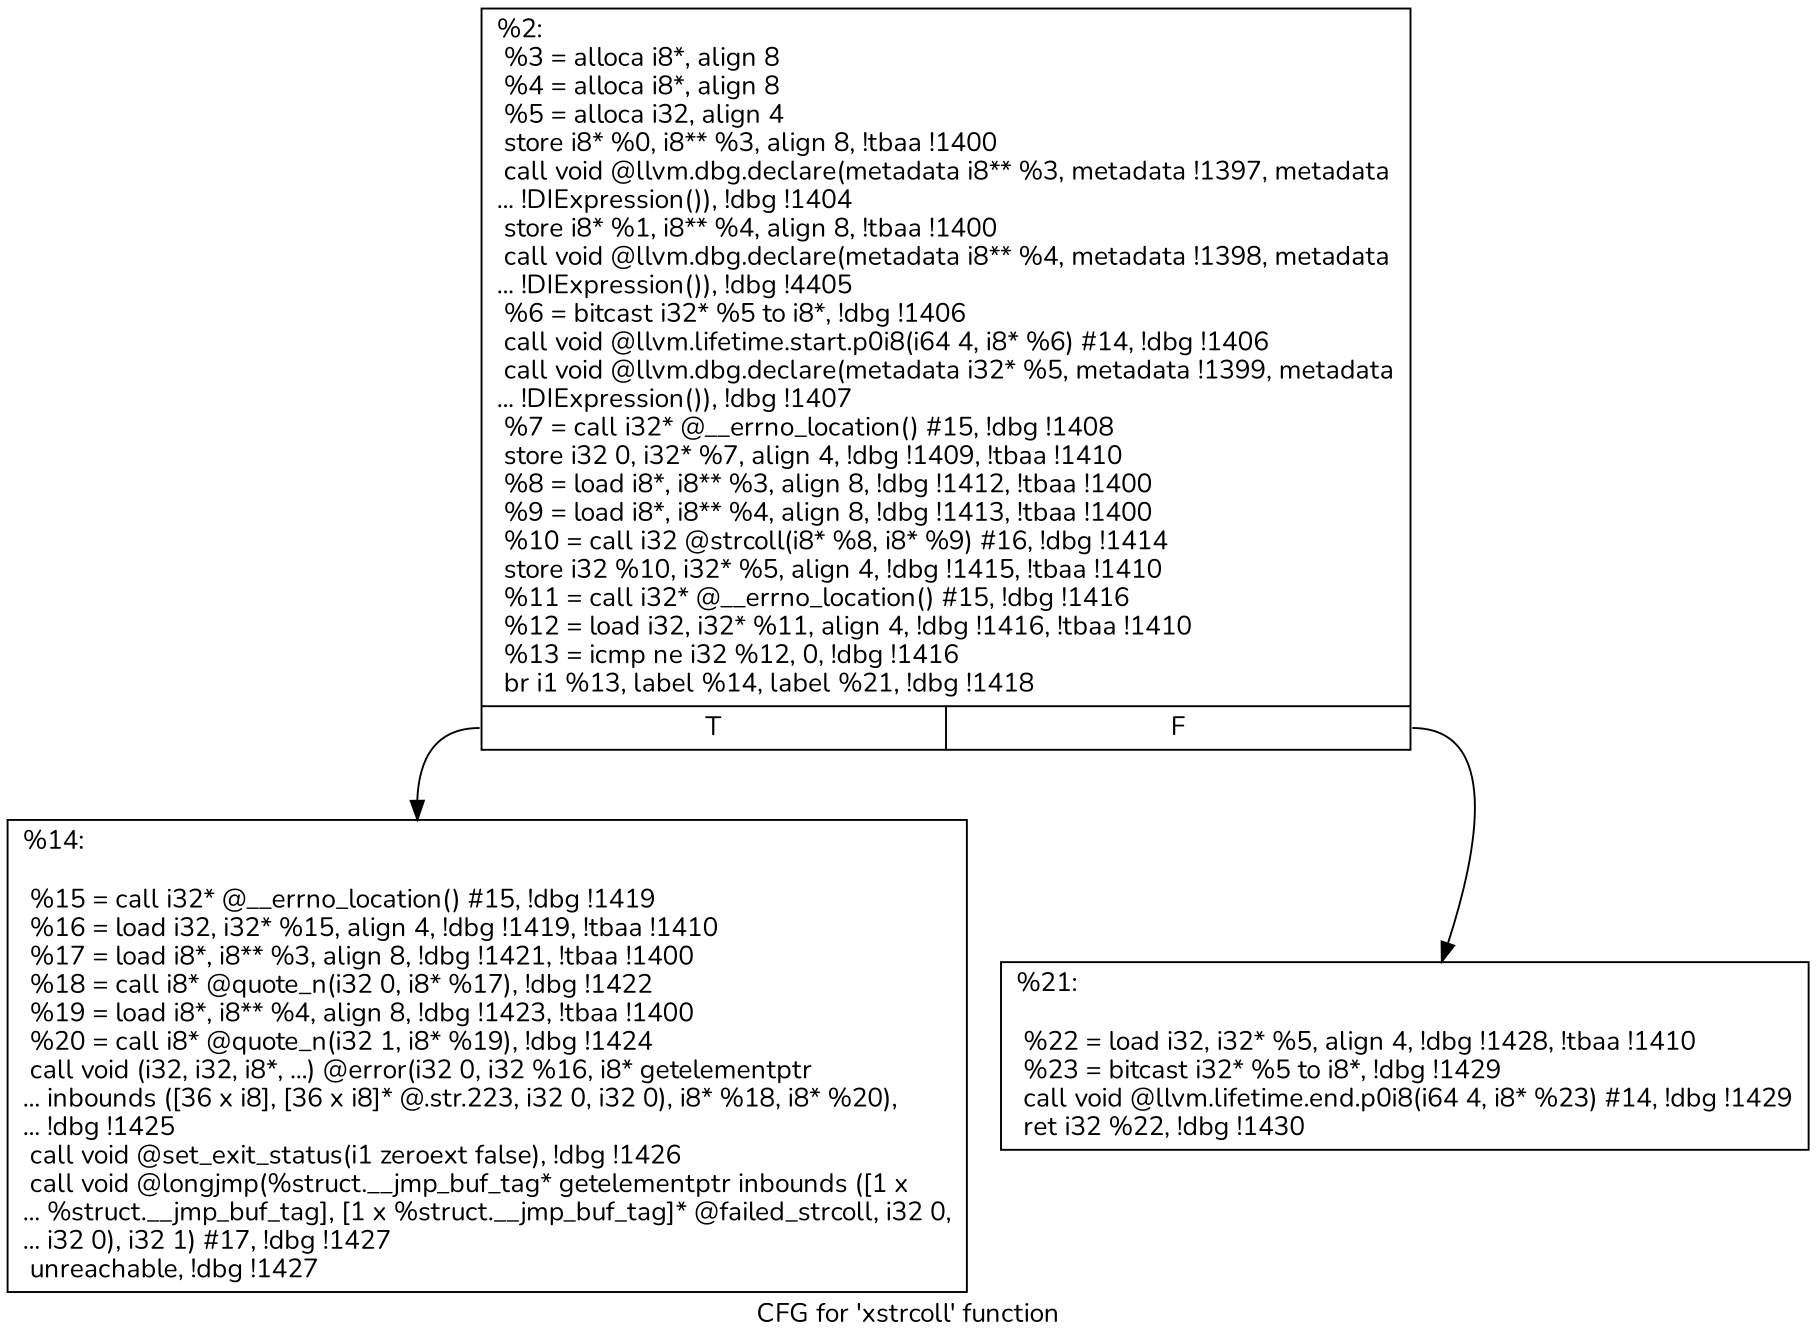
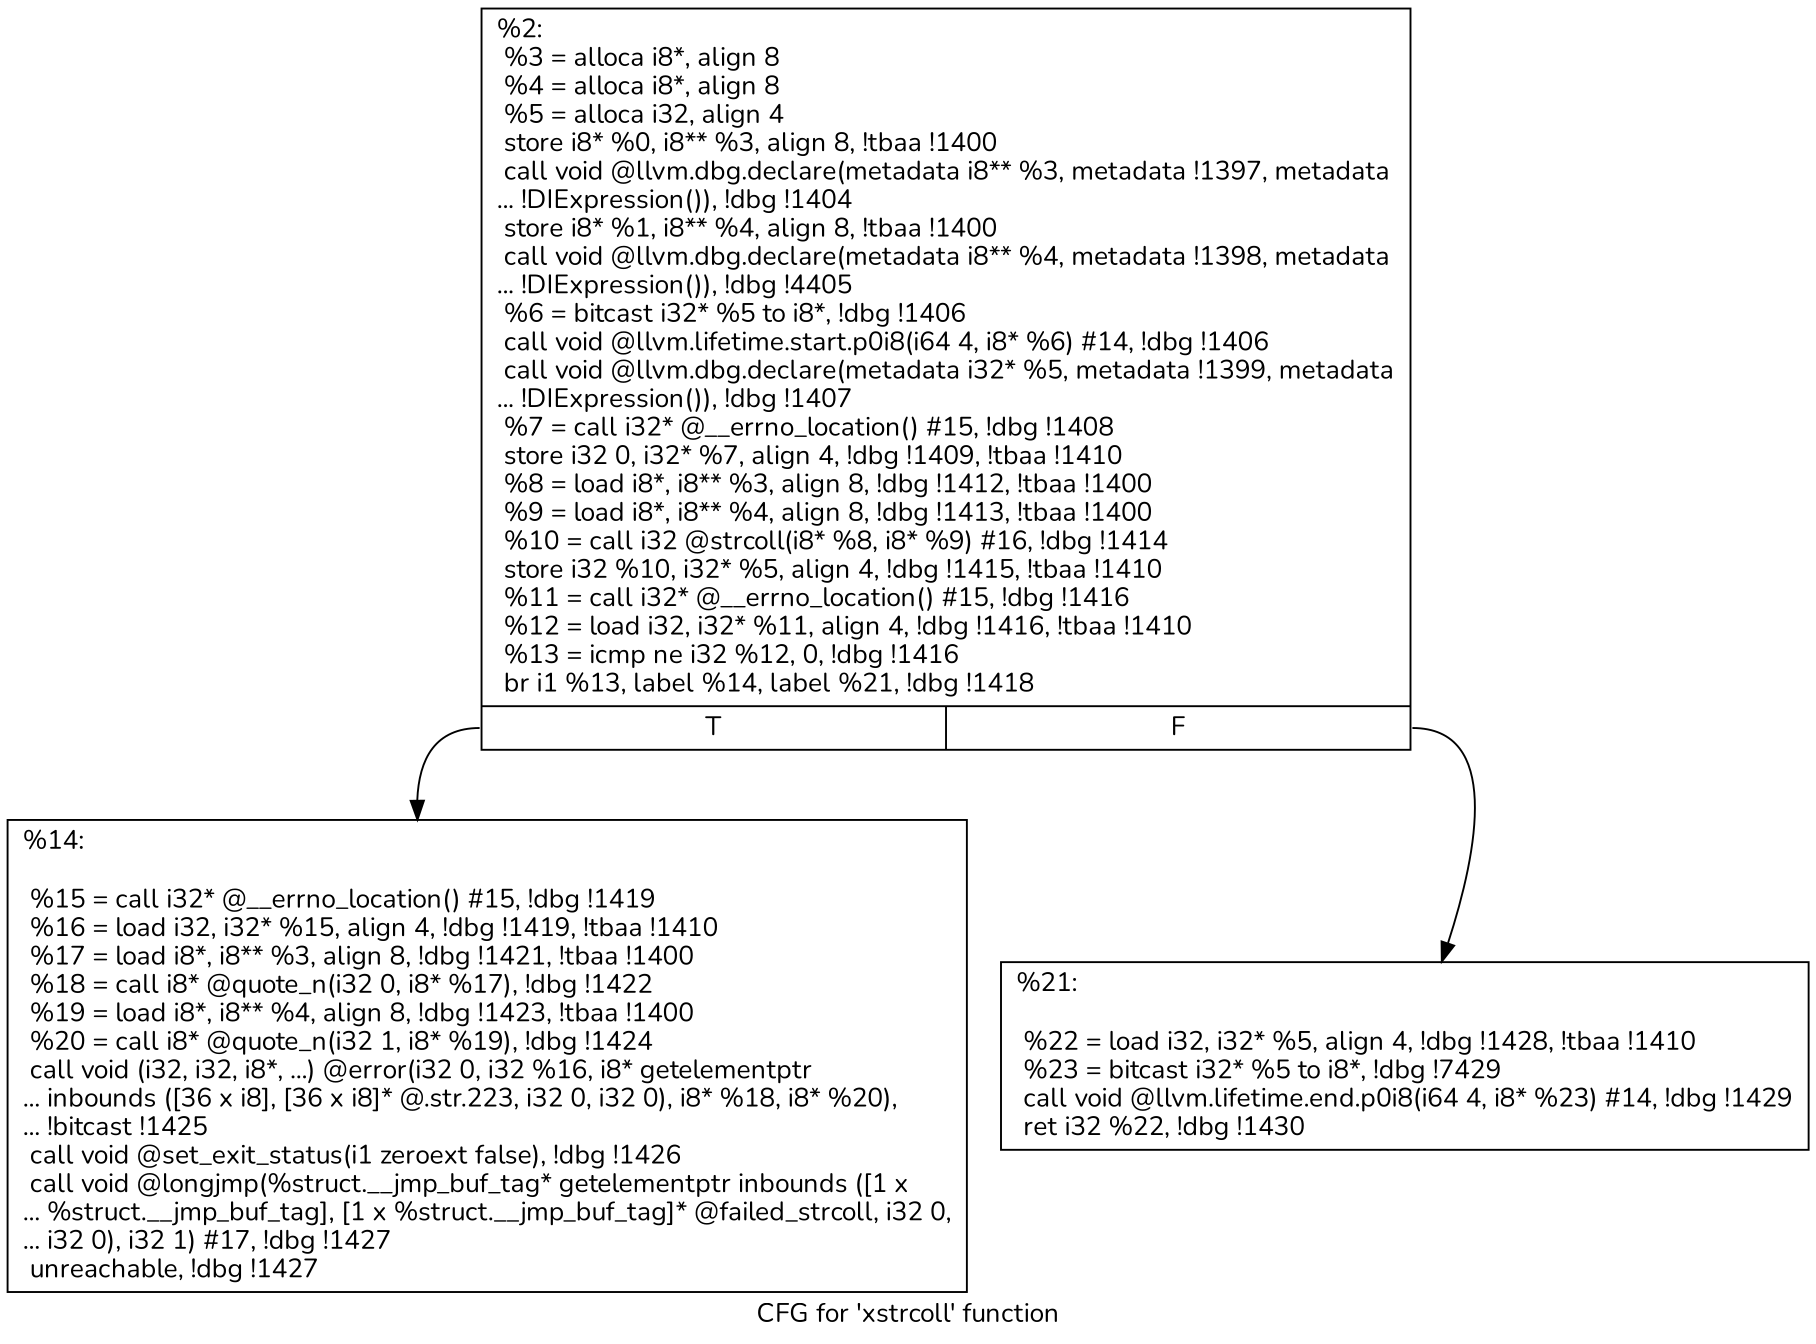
node "%21:": text "%23 = bitcast i32* %5 to i8*, !dbg !1429" -> "%23 = bitcast i32* %5 to i8*, !dbg !7429"
node "%14:": text "... !dbg !1425" -> "... !bitcast !1425"
